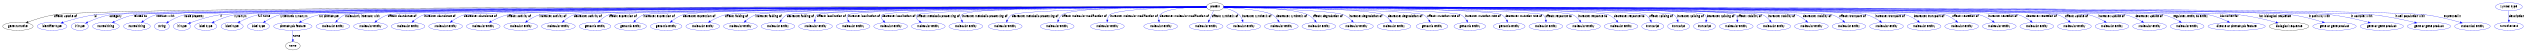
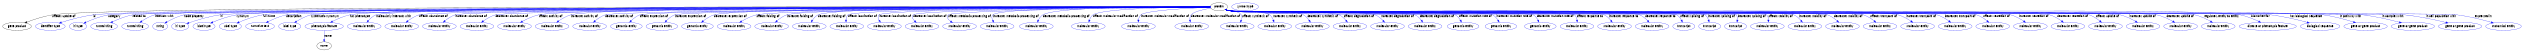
edge "symbol type" -> "narrative text": now "protein" -> "narrative text"
node "gene narrative": label "gene narrative" -> "gene product"
node "biological sequence": color black -> blue
